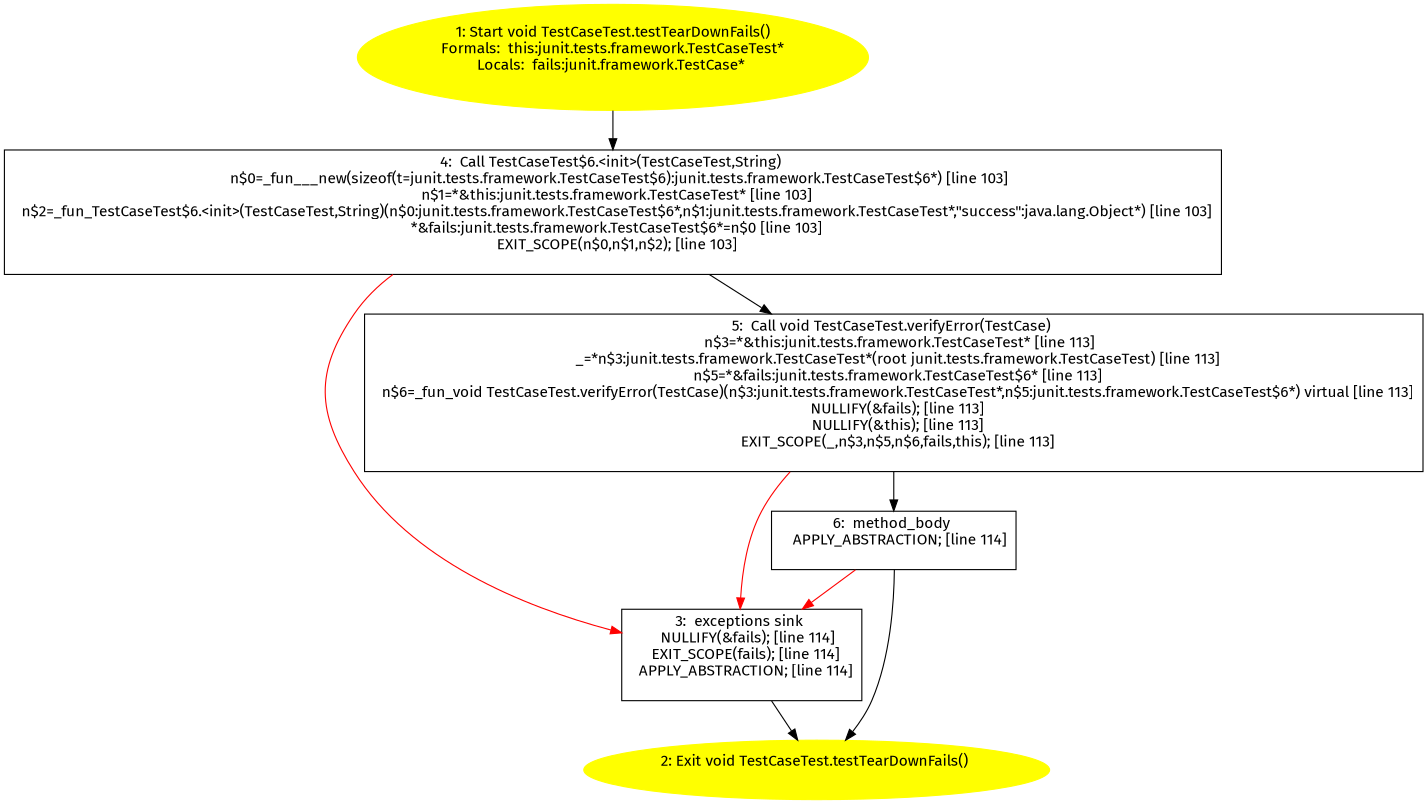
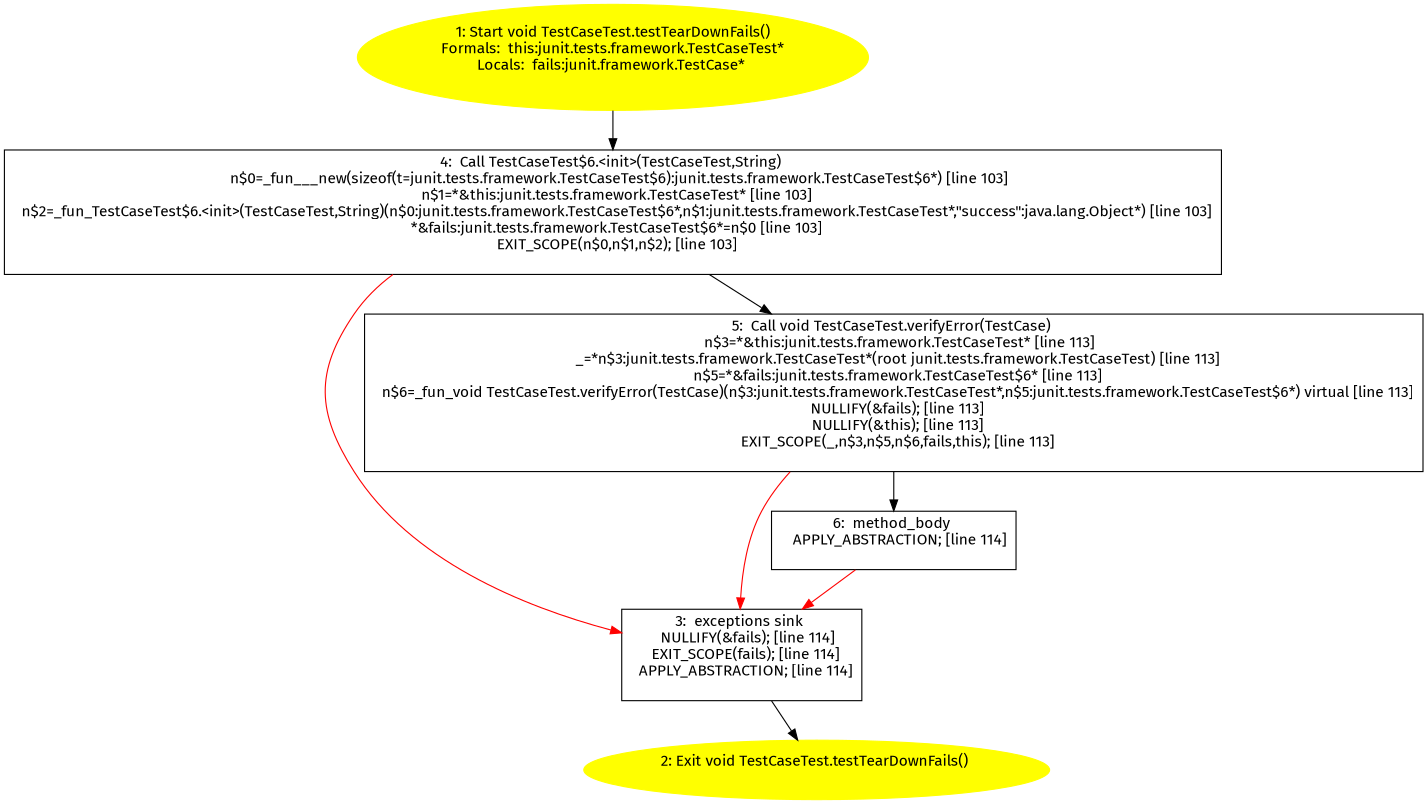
edge "6:  method_body APPLY_ABSTRACTION; [line 114]" -> "2: Exit void TestCaseTest.testTearDownFails()": removed
